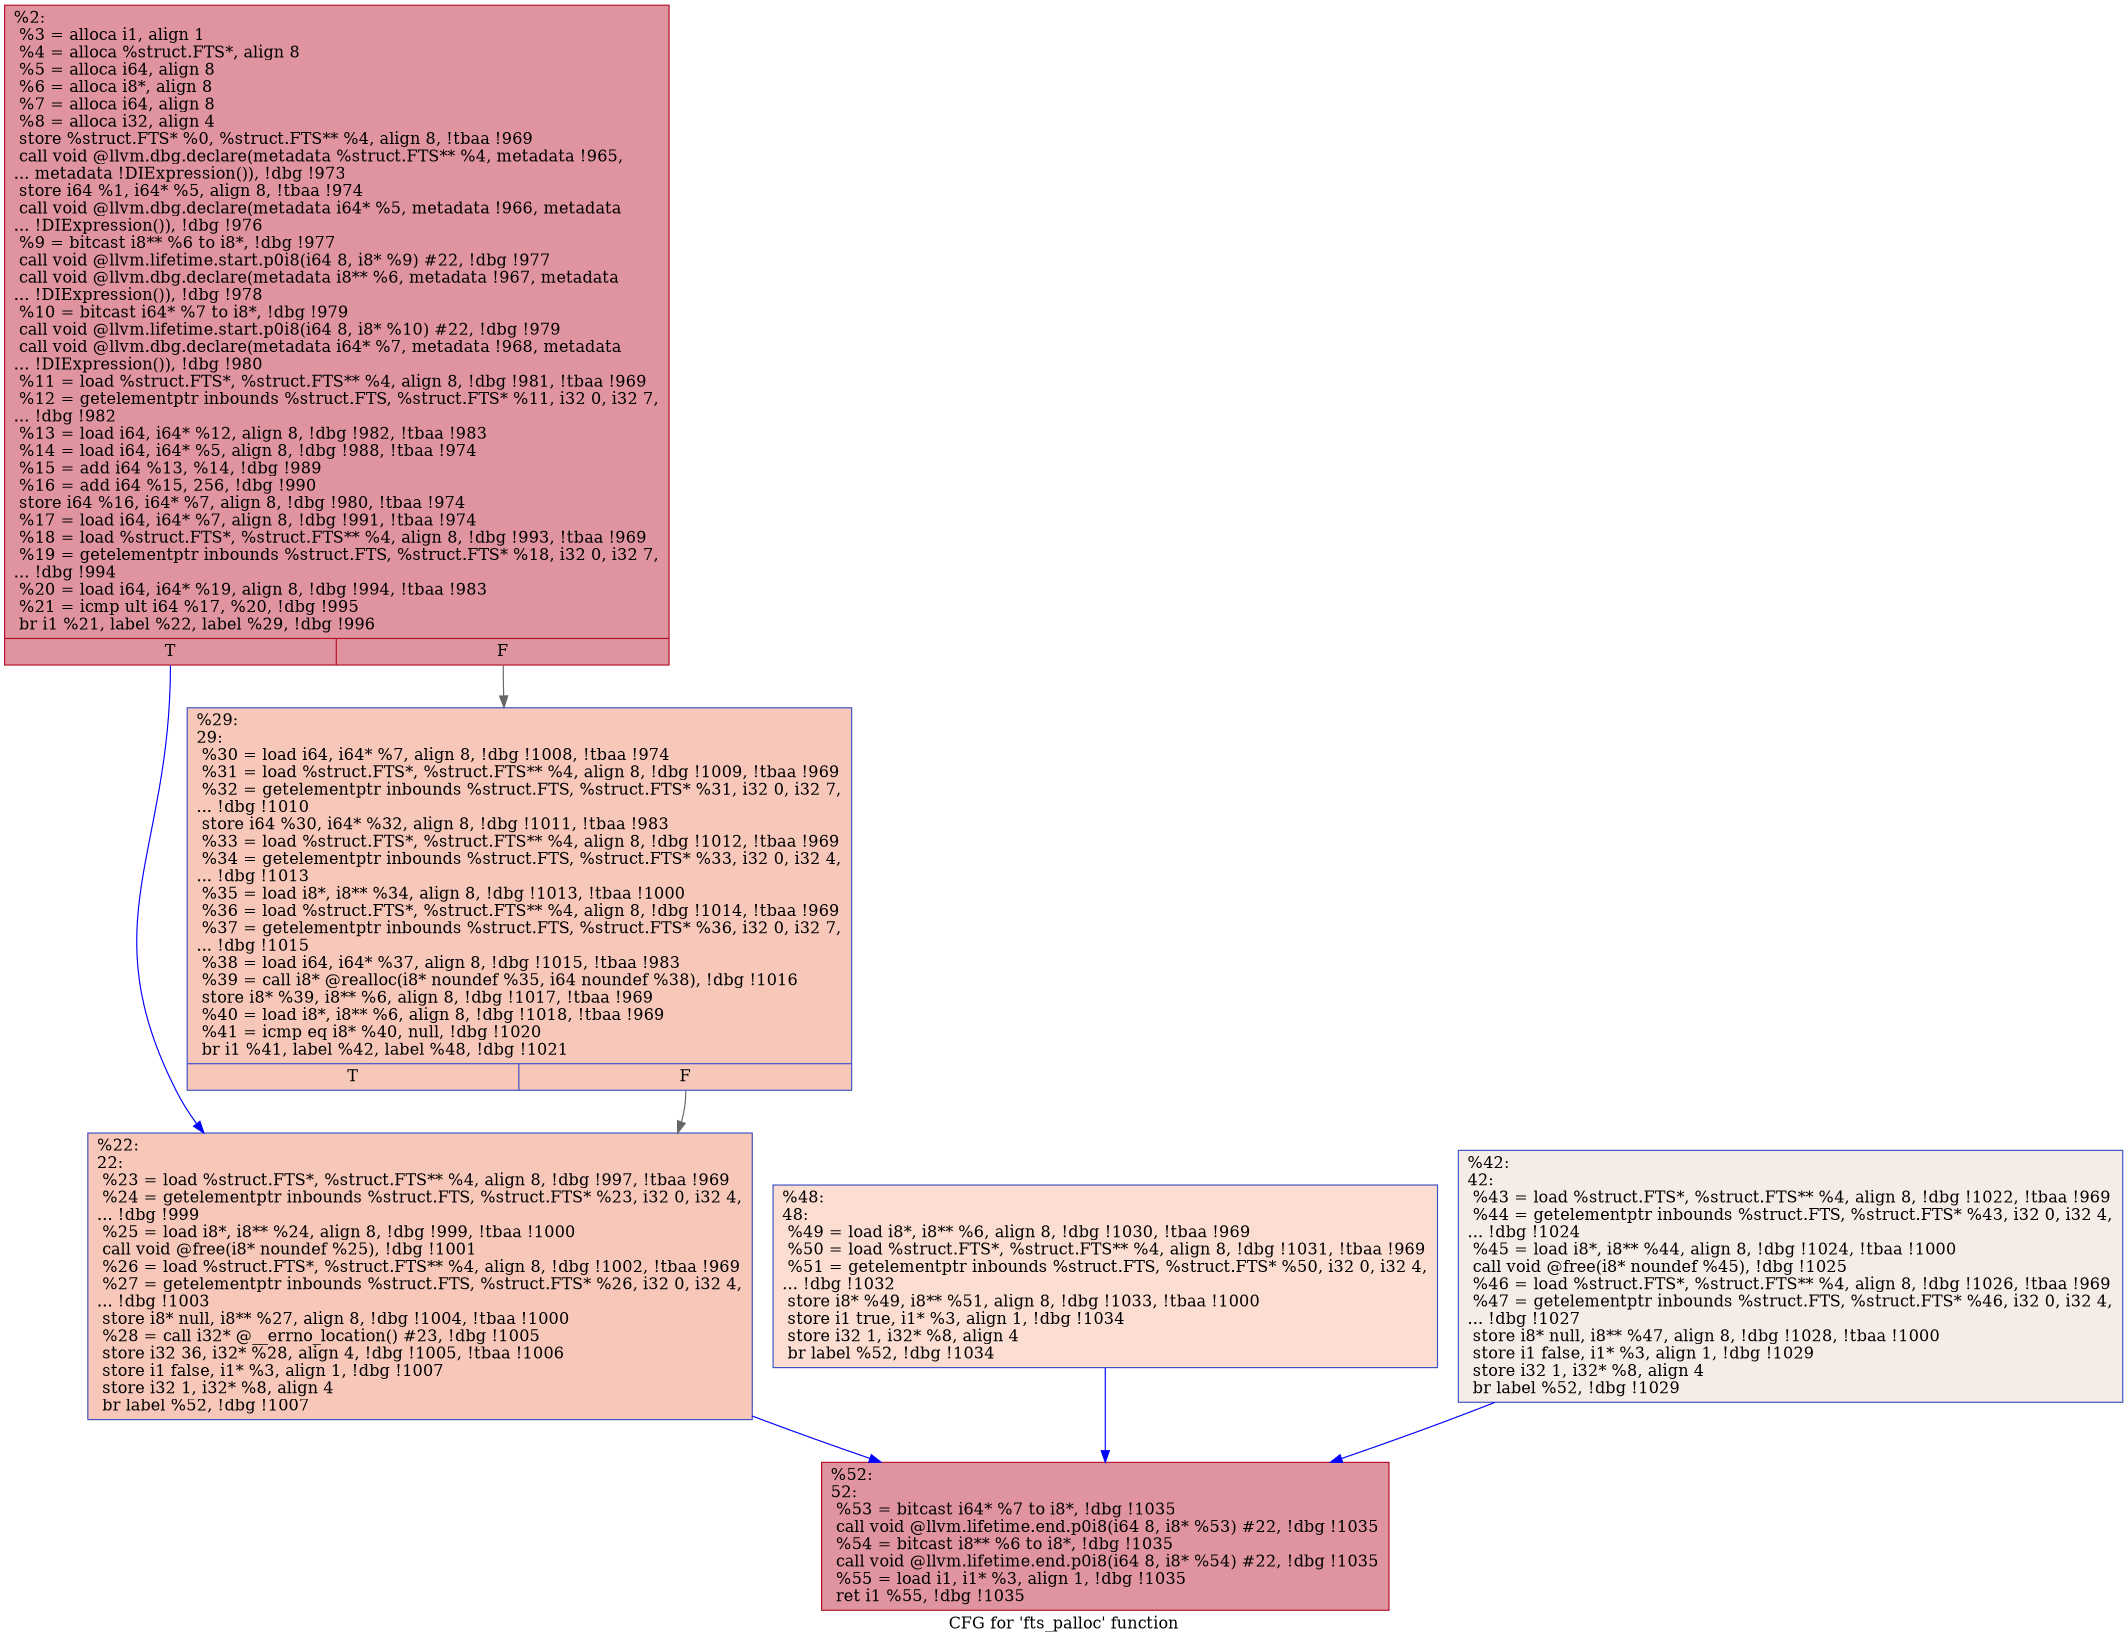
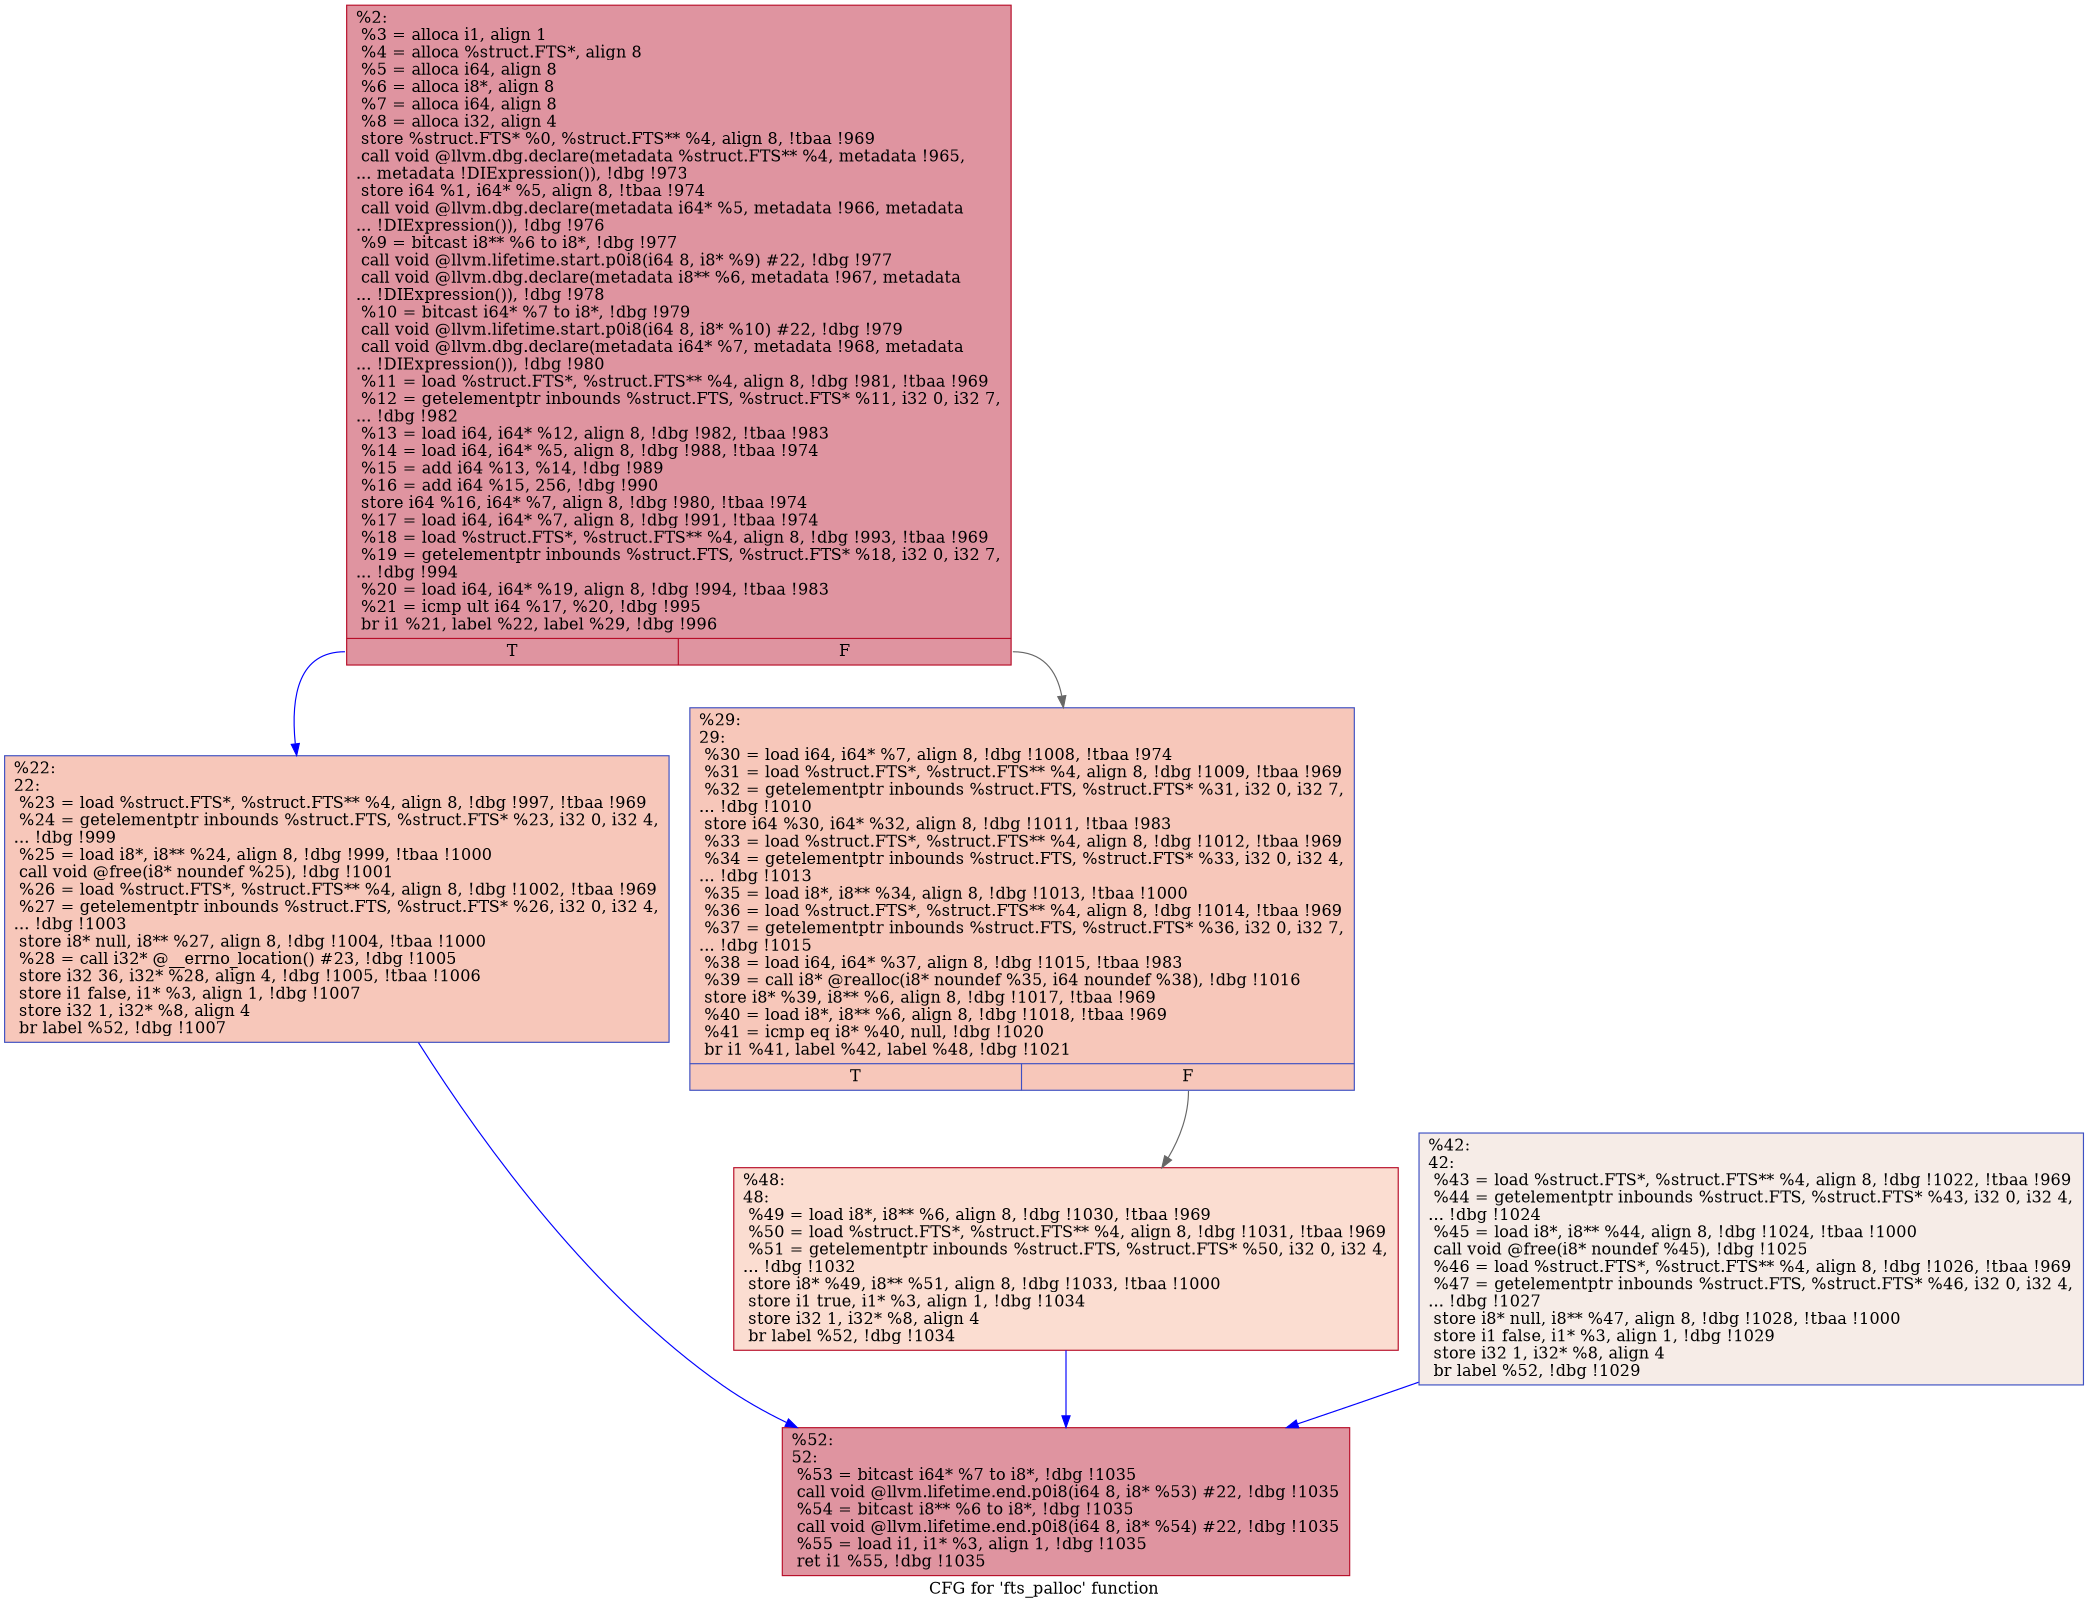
edge "%29:" -> "%22:": now "%29:" -> "%48:"
node "%48:": color #3d50c3ff -> #b70d28ff
